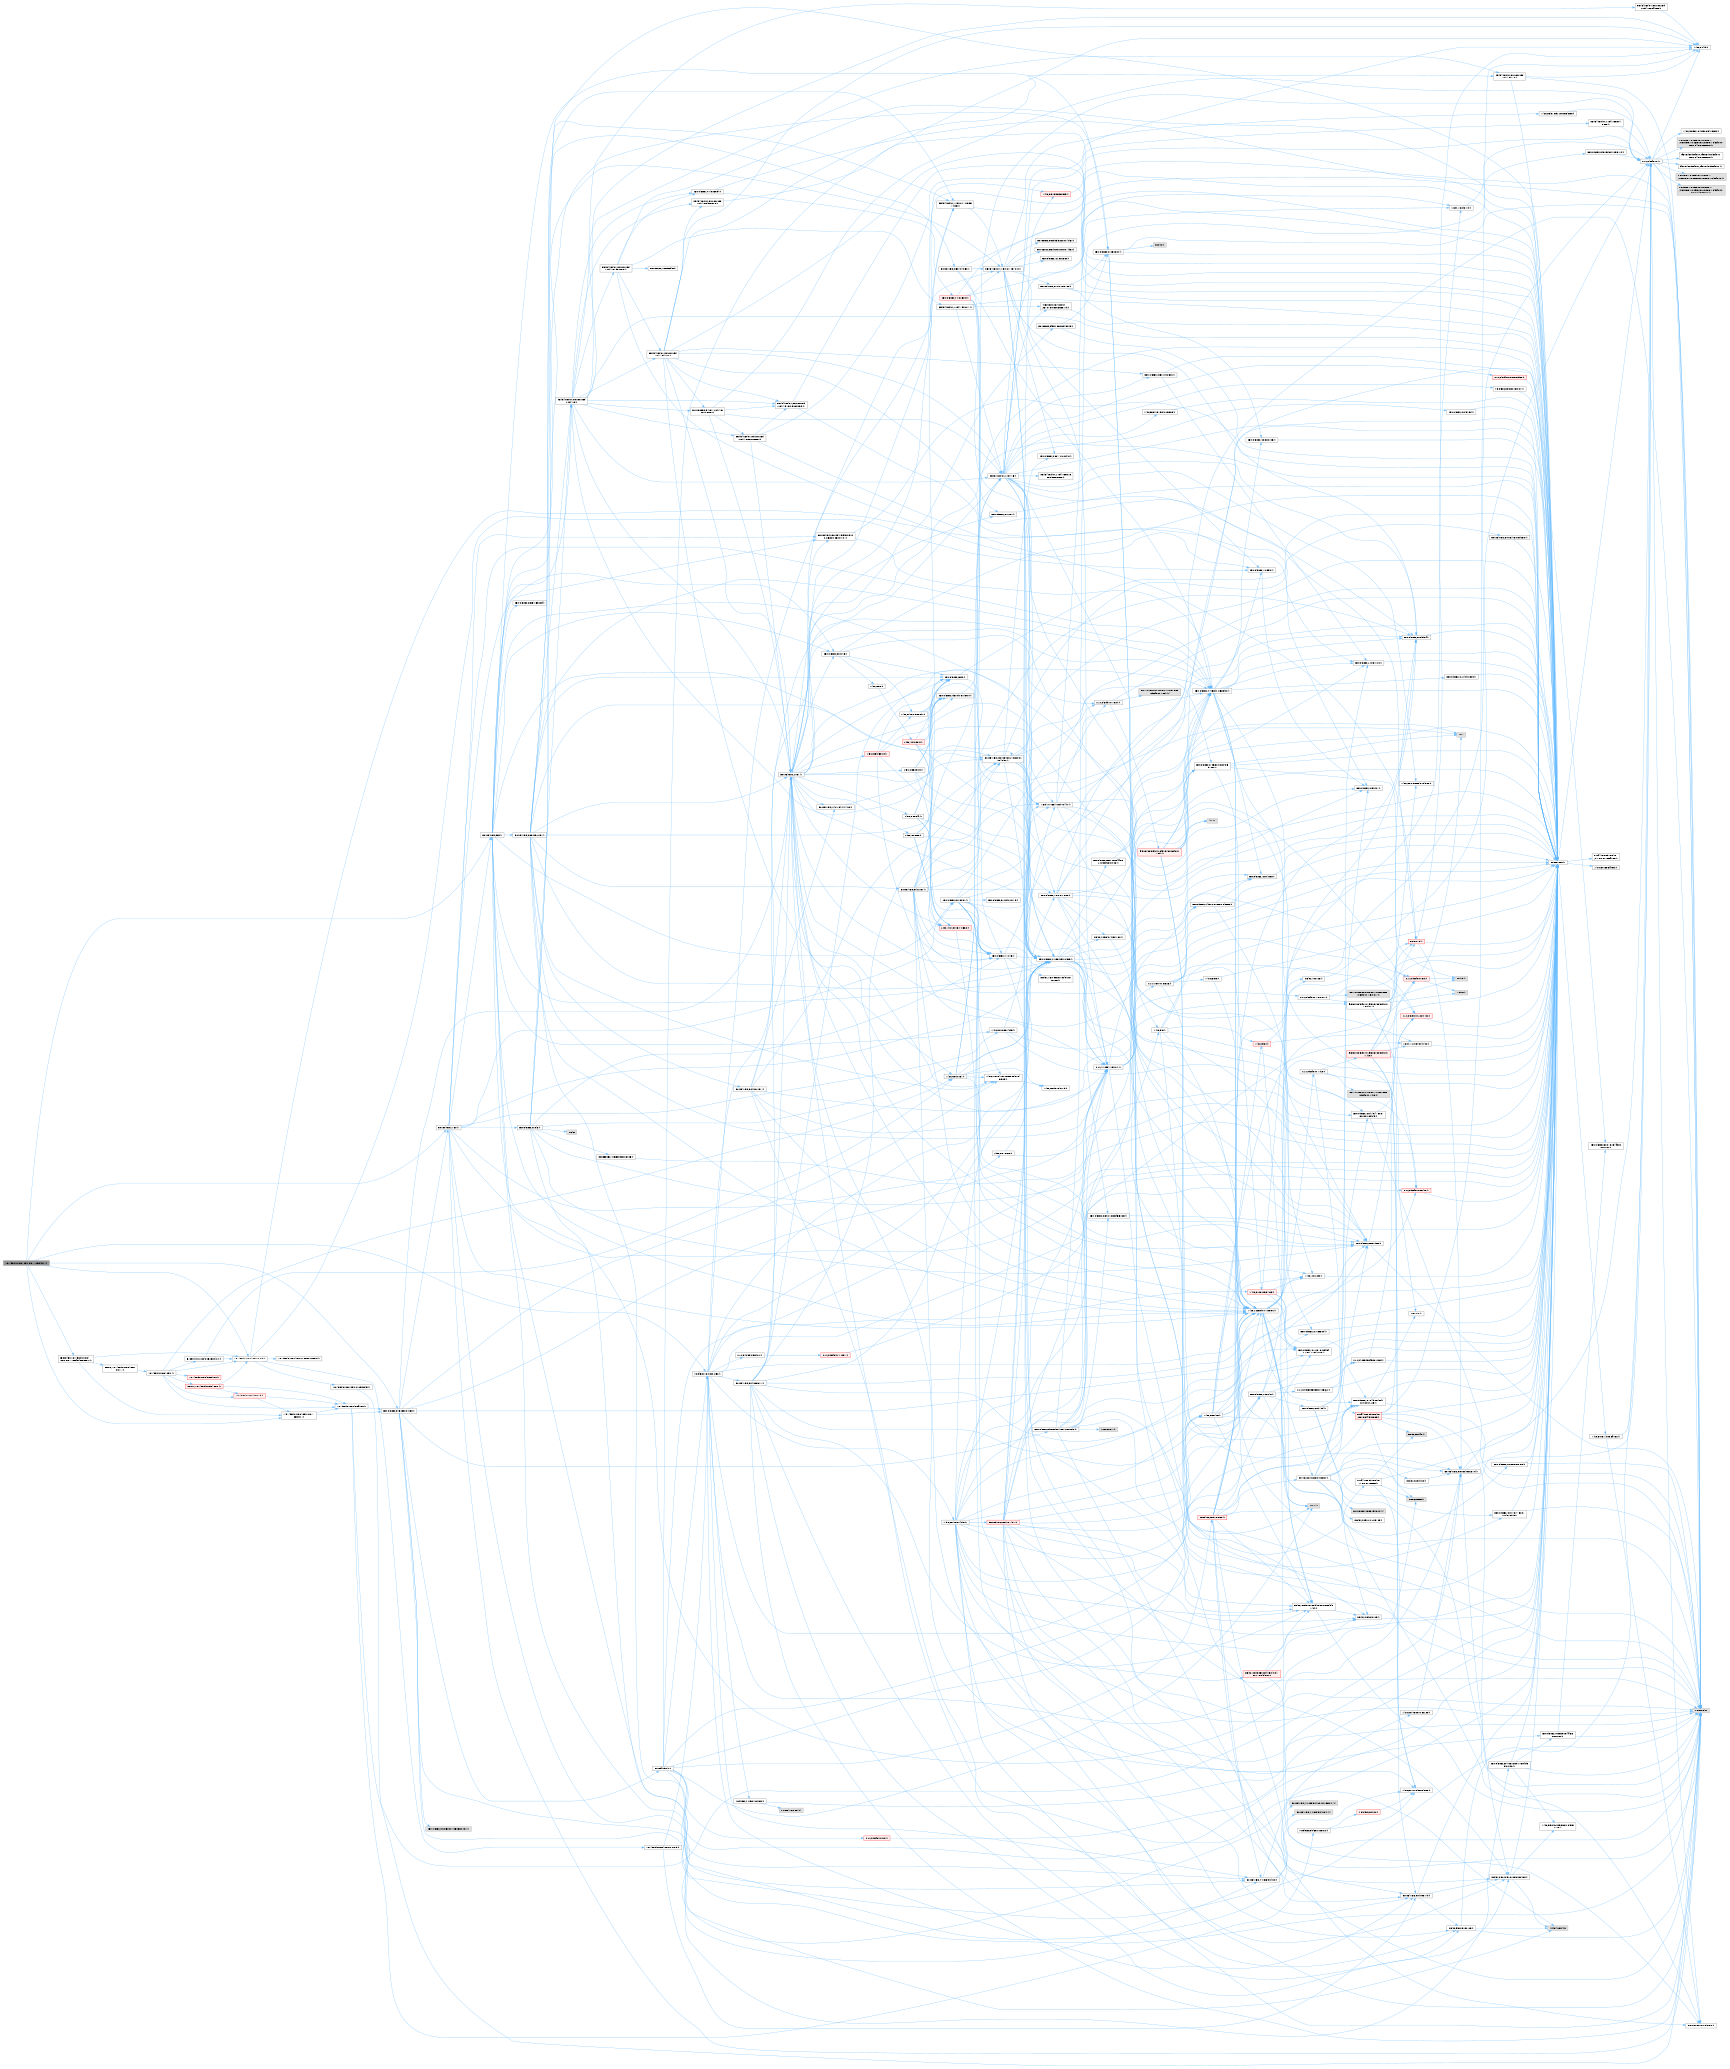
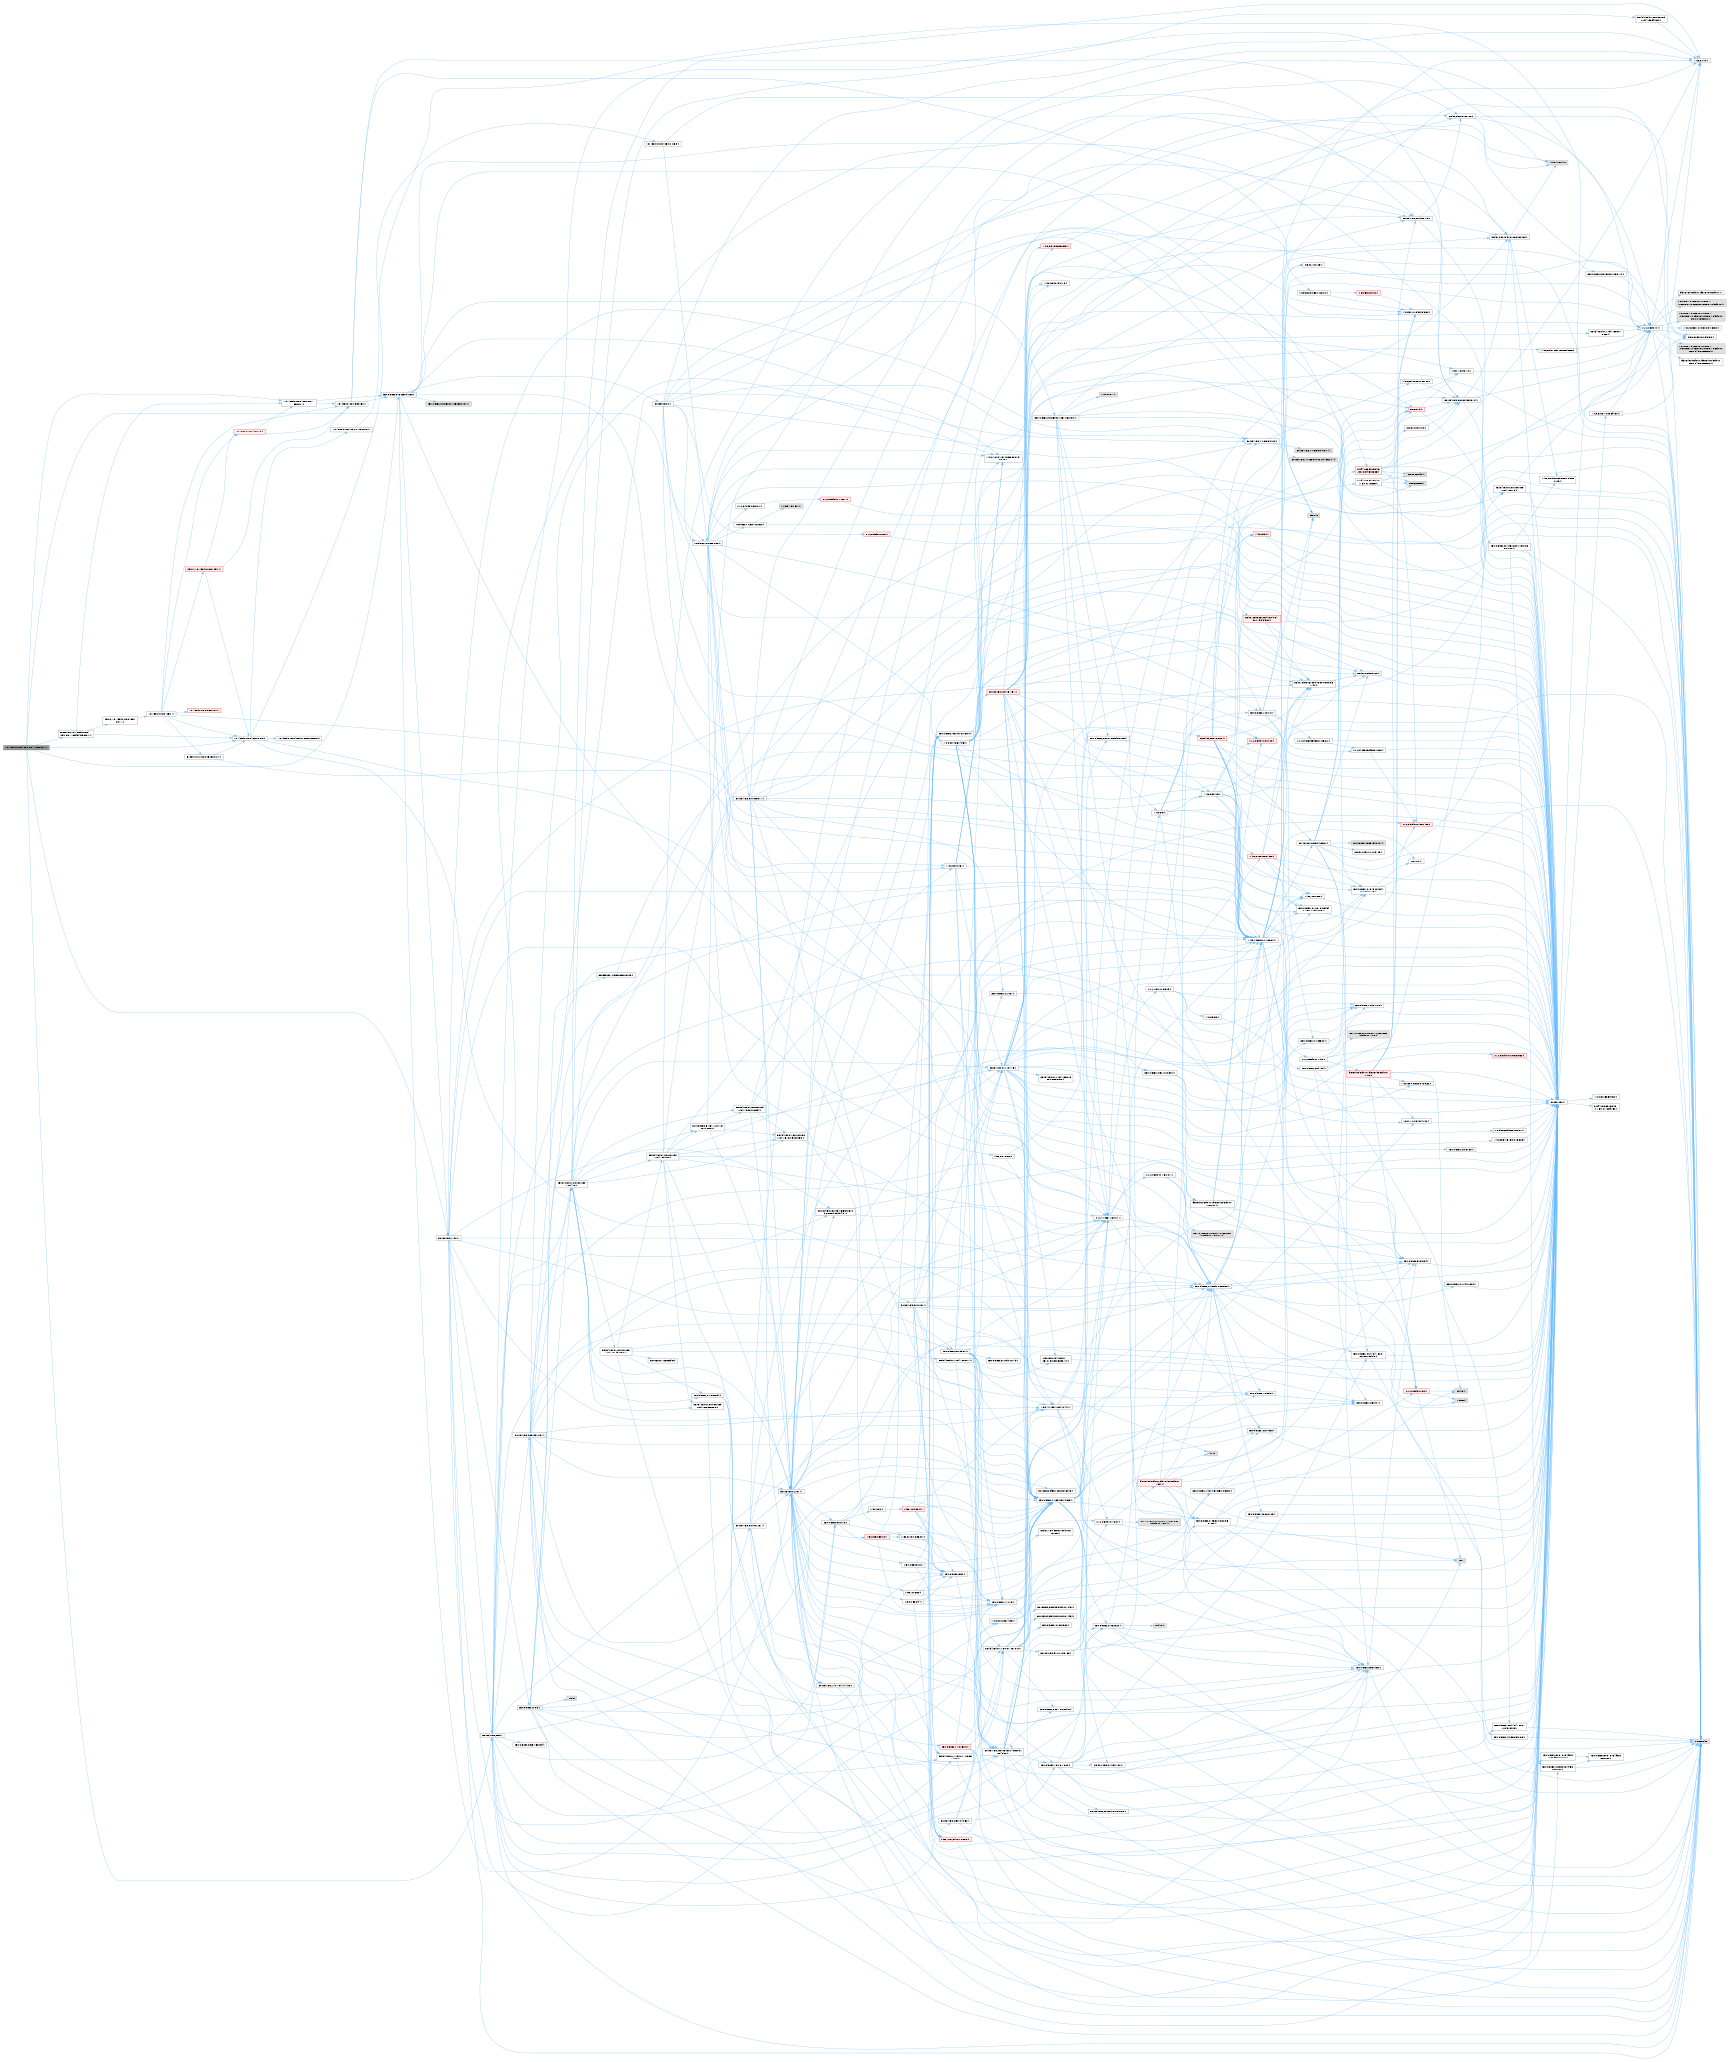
edge "Misc/Crc.h" -> "Misc/CString.h": added
edge "GenericPlatform/GenericPlatform Memory.h" -> "string.h": now "GenericPlatform/GenericPlatform Misc.h" -> "string.h"
edge "Misc/StringBuilder.h" -> "Templates/IsArrayOrRefOf TypeByPredicate.h": removed
